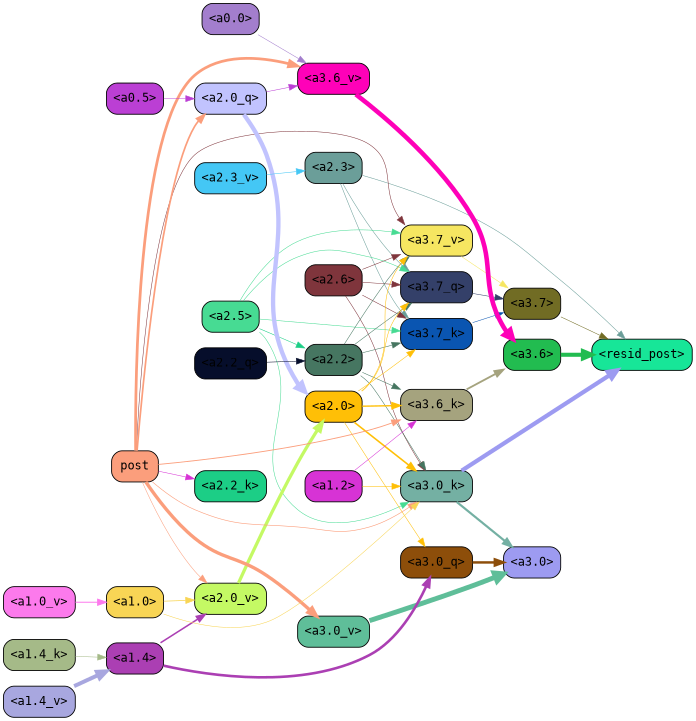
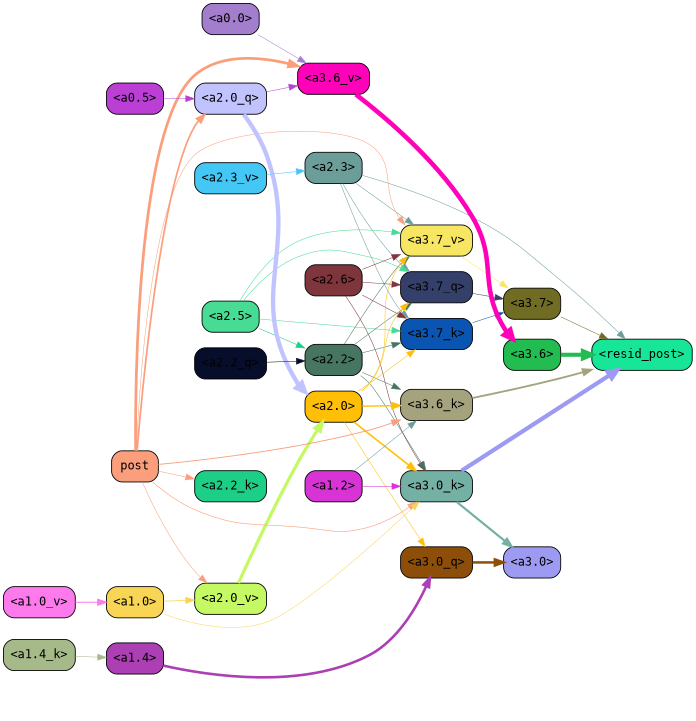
edge "post" -> "<a3.7_v>": color #7f353c -> #fb9e7c
edge "<a2.3>" -> "<a3.7_v>": added
edge "<a3.6_k>" -> "<a3.6>": now "<a3.6_k>" -> "<resid_post>"
edge "<a1.2>" -> "<a3.6_k>": color #d733d5 -> #6b9e99
edge "post" -> "<a2.2_k>": color #d733d5 -> #fb9e7c
edge "<a2.5>" -> "<a3.0_k>": removed
edge "<a1.2>" -> "<a3.0_k>": color #ffbf06 -> #d733d5
edge "<a1.4>" -> "<a2.0_v>": removed
node "<a3.0_v>": removed
node "<a1.4_v>": removed
